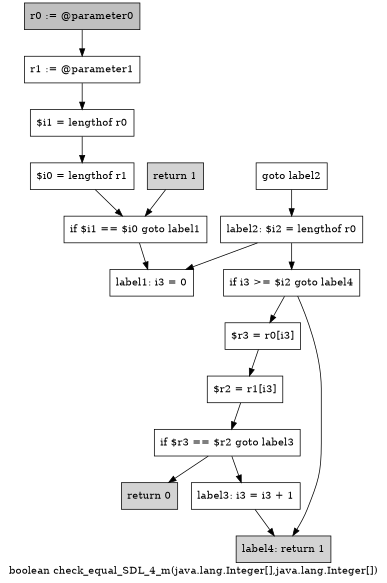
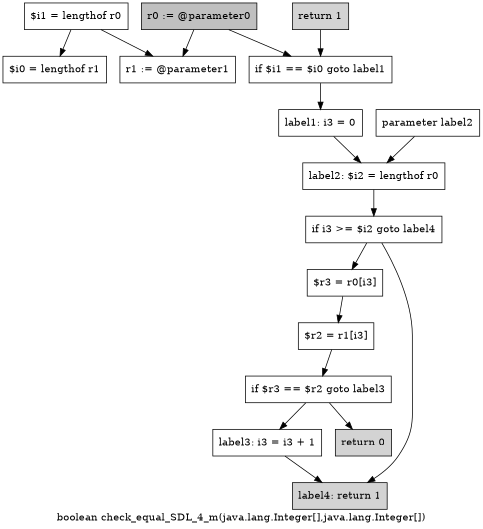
edge "r1 := @parameter1" -> "$i1 = lengthof r0": reversed
node "goto label2": label "goto label2" -> "parameter label2"
edge "$i0 = lengthof r1" -> "if $i1 == $i0 goto label1": now "r0 := @parameter0" -> "if $i1 == $i0 goto label1"
edge "label2: $i2 = lengthof r0" -> "label1: i3 = 0": reversed
